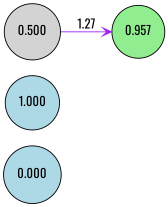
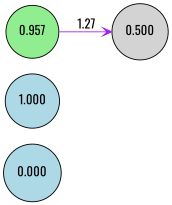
edge "0.500" -> "0.957": reversed
